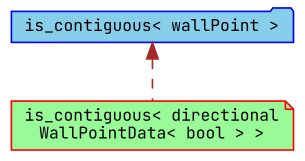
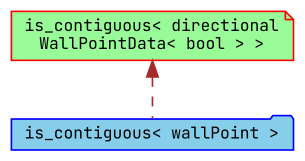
edge "is_contiguous< directional WallPointData< bool > >" -> "is_contiguous< wallPoint >": reversed
